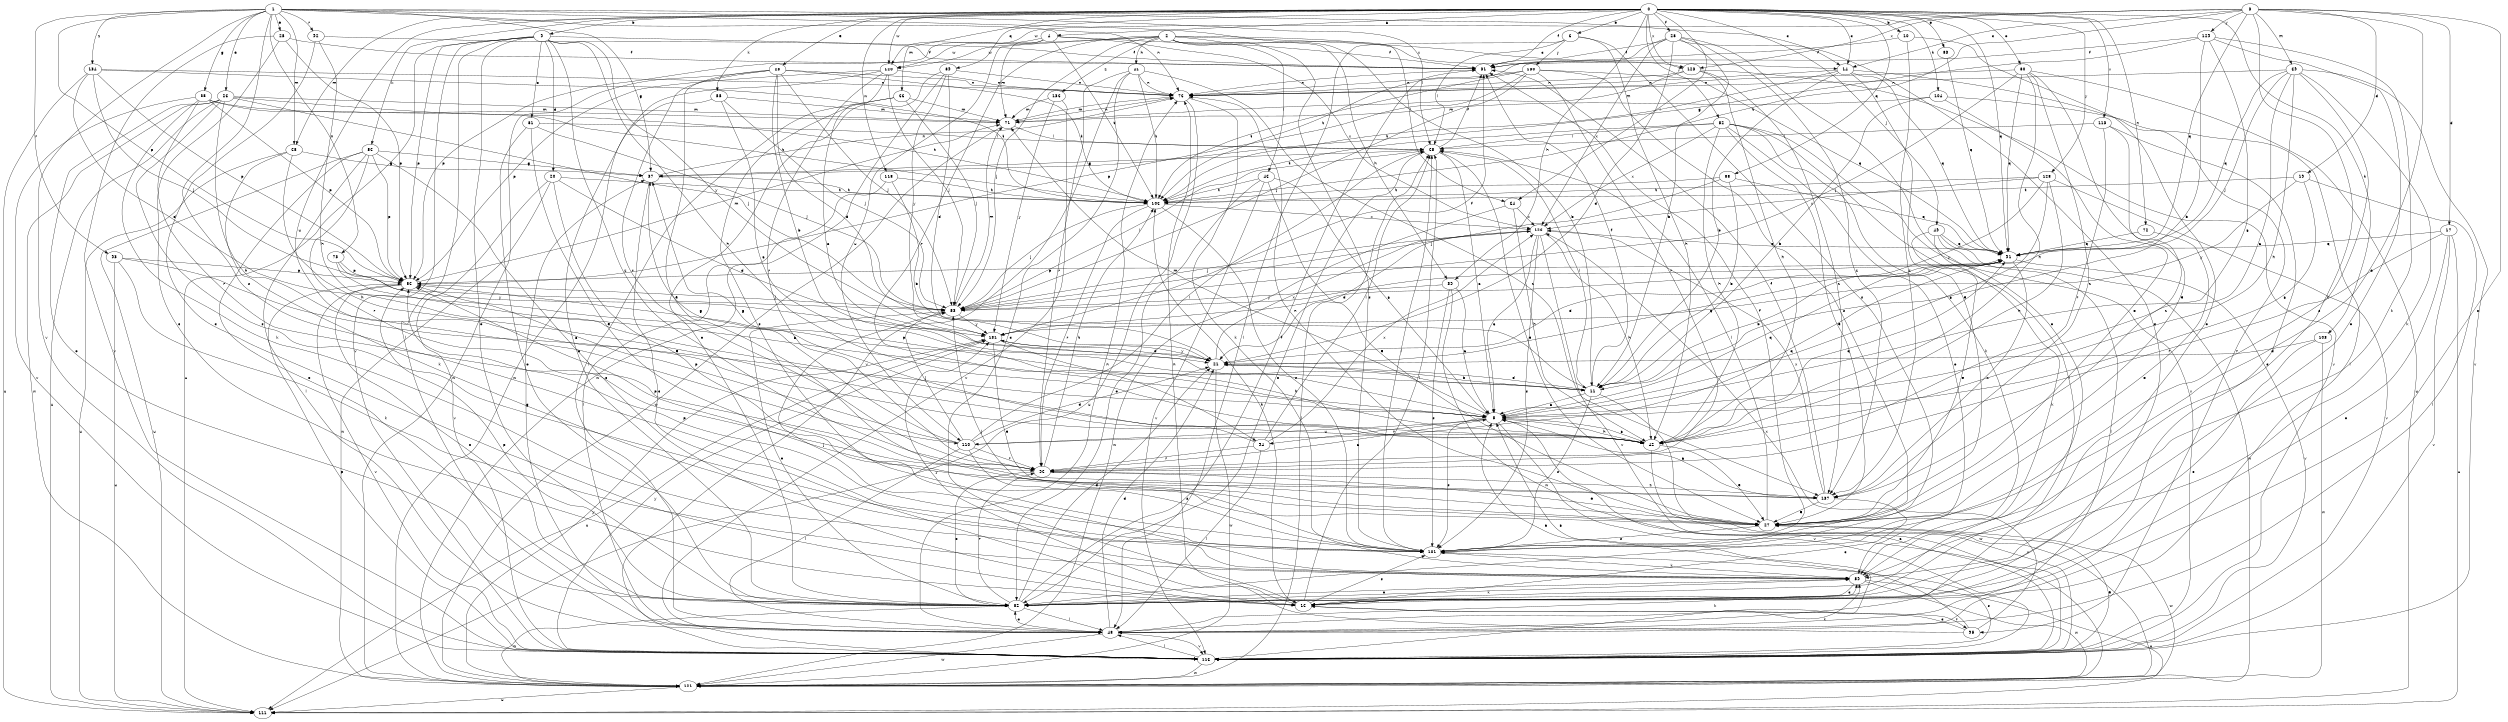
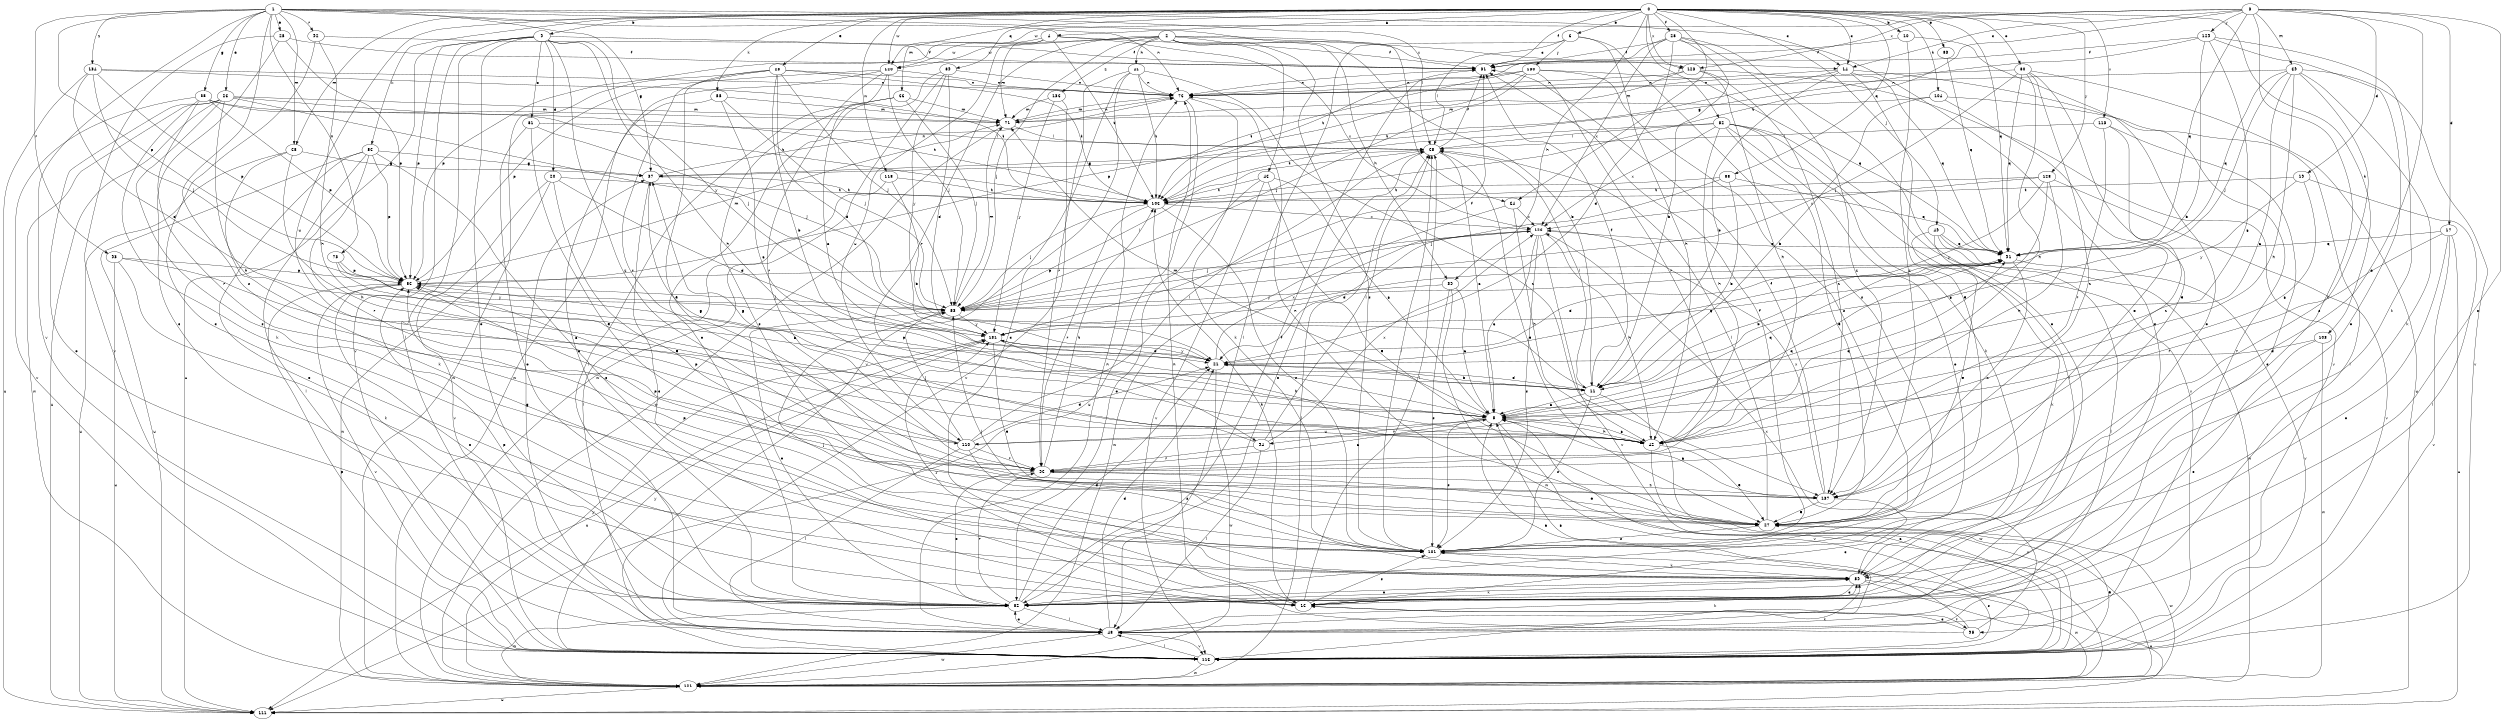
node "72": removed
